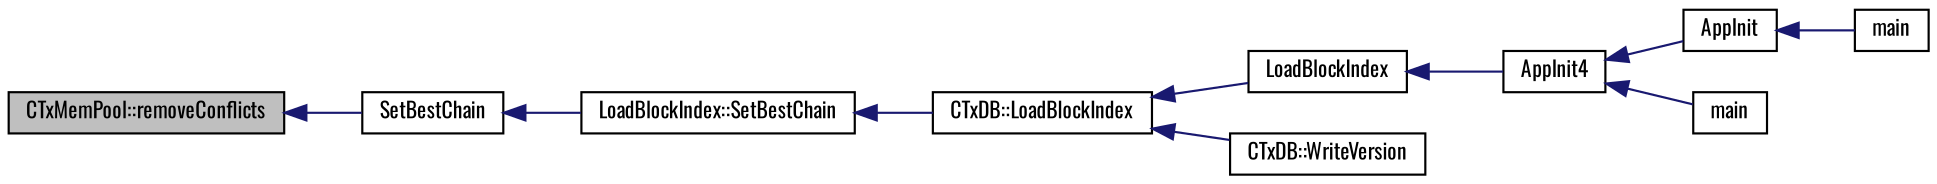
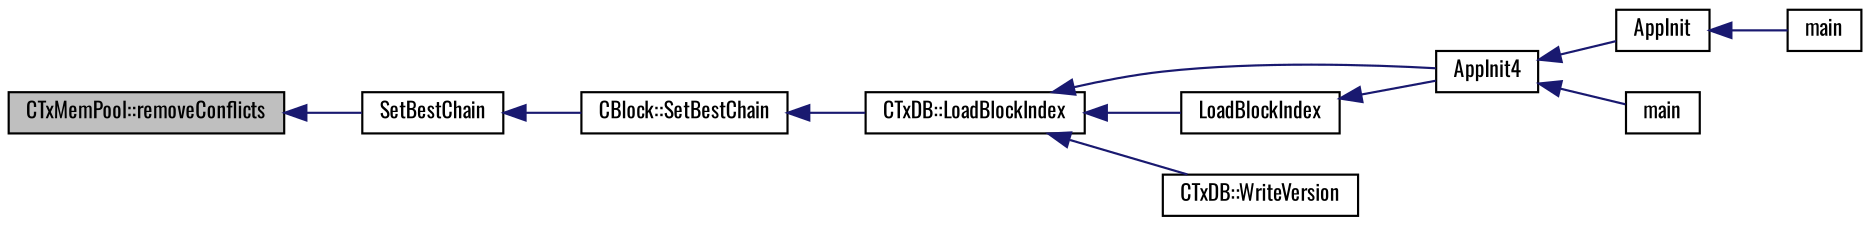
edge "AppInit4" -> "CTxDB::LoadBlockIndex": added
node "LoadBlockIndex::SetBestChain": label "LoadBlockIndex::SetBestChain" -> "CBlock::SetBestChain"
